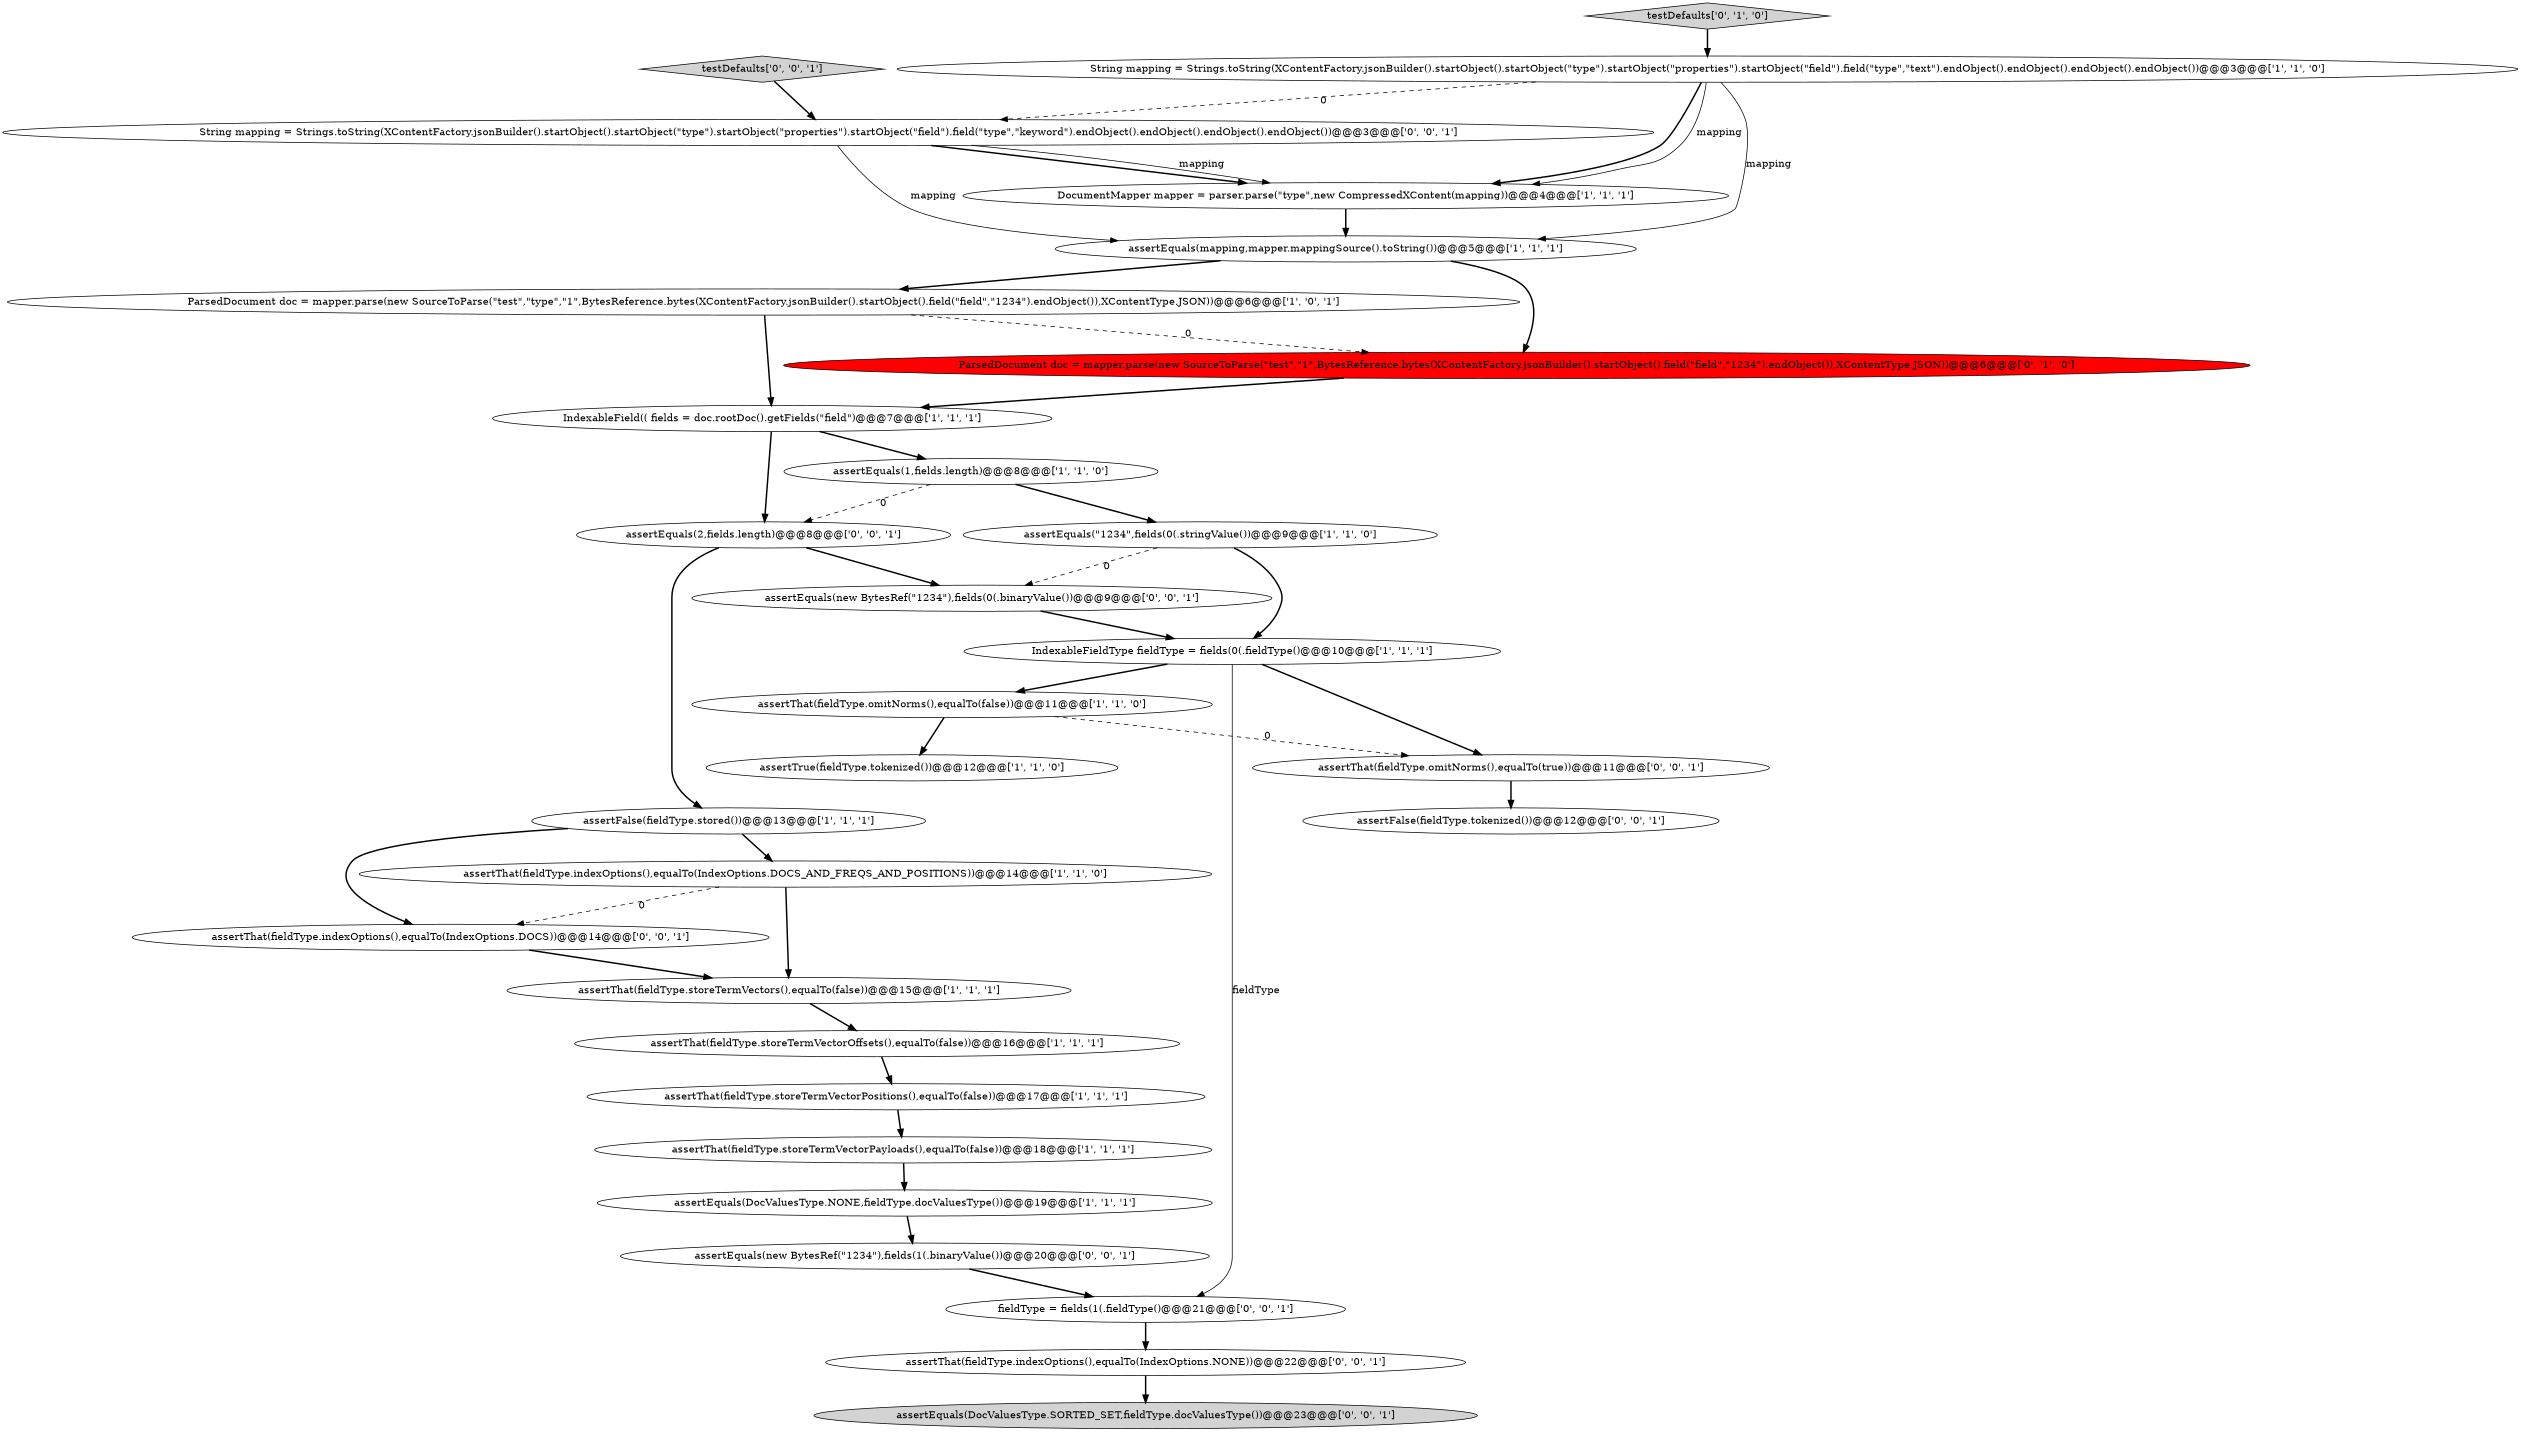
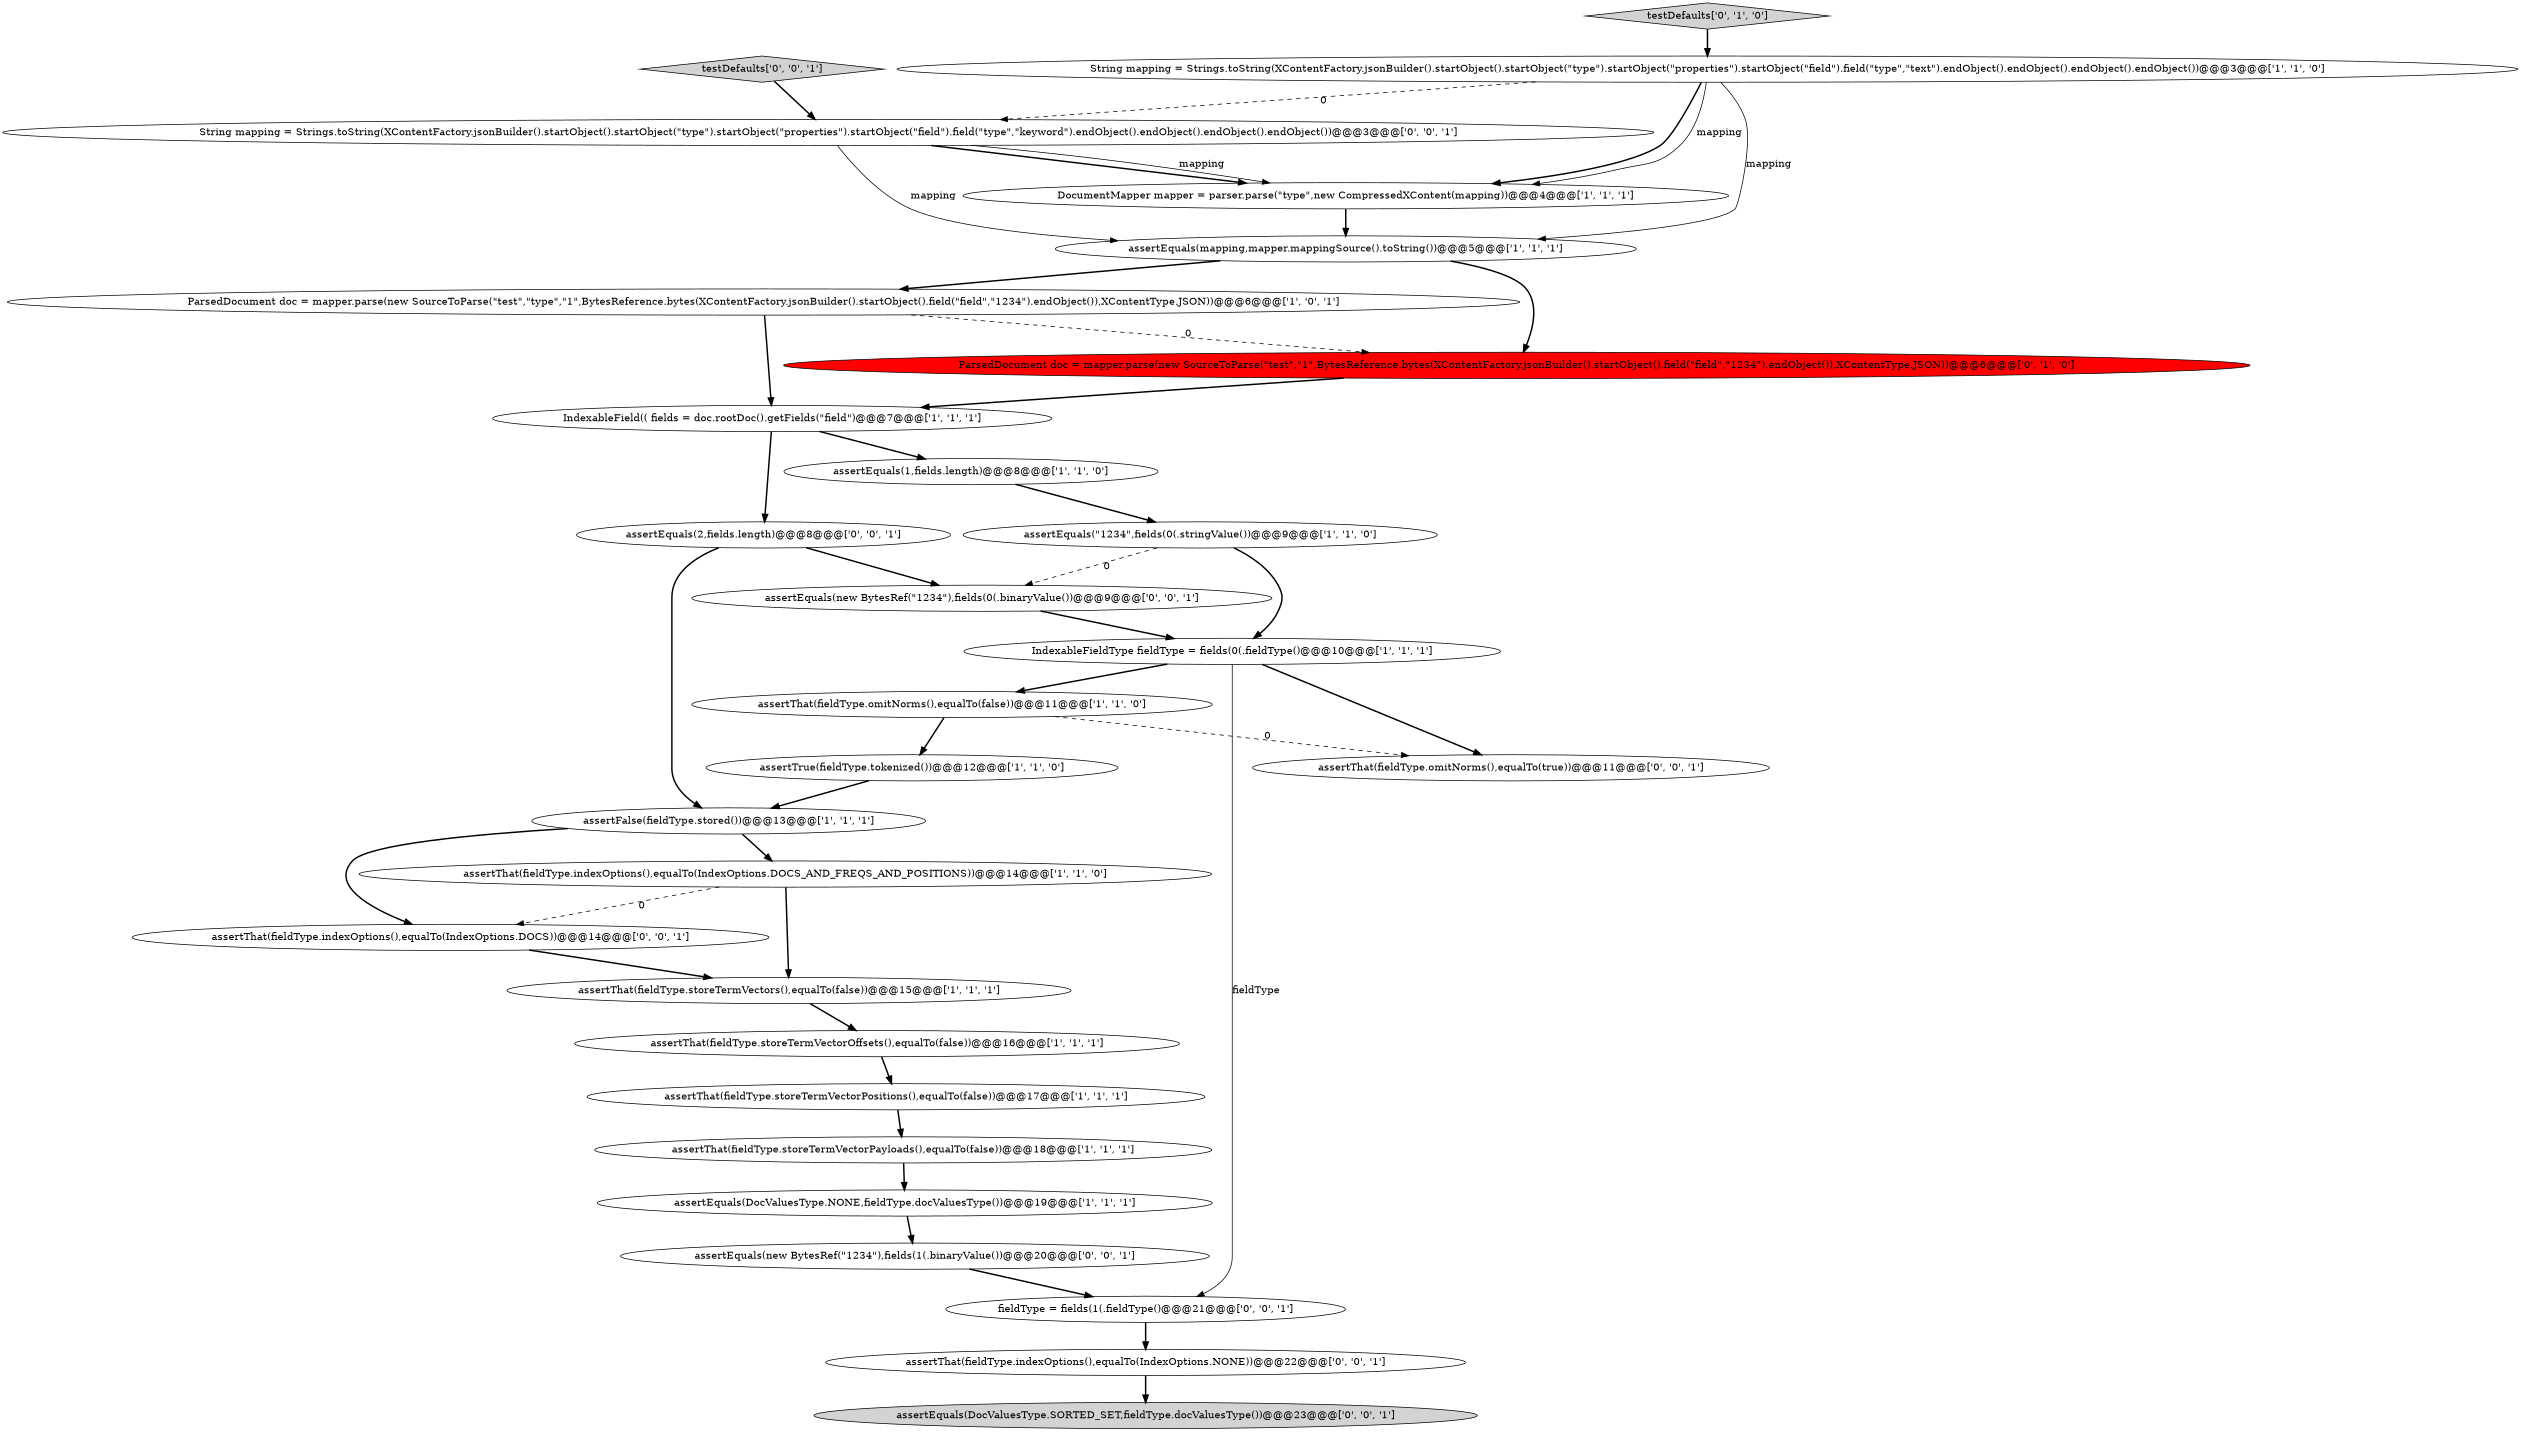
edge "assertEquals(1,fields.length)@@@8@@@['1', '1', '0']" -> "assertEquals(2,fields.length)@@@8@@@['0', '0', '1']": removed, label "0"
edge "assertTrue(fieldType.tokenized())@@@12@@@['1', '1', '0']" -> "assertFalse(fieldType.stored())@@@13@@@['1', '1', '1']": added
node "assertFalse(fieldType.tokenized())@@@12@@@['0', '0', '1']": removed
